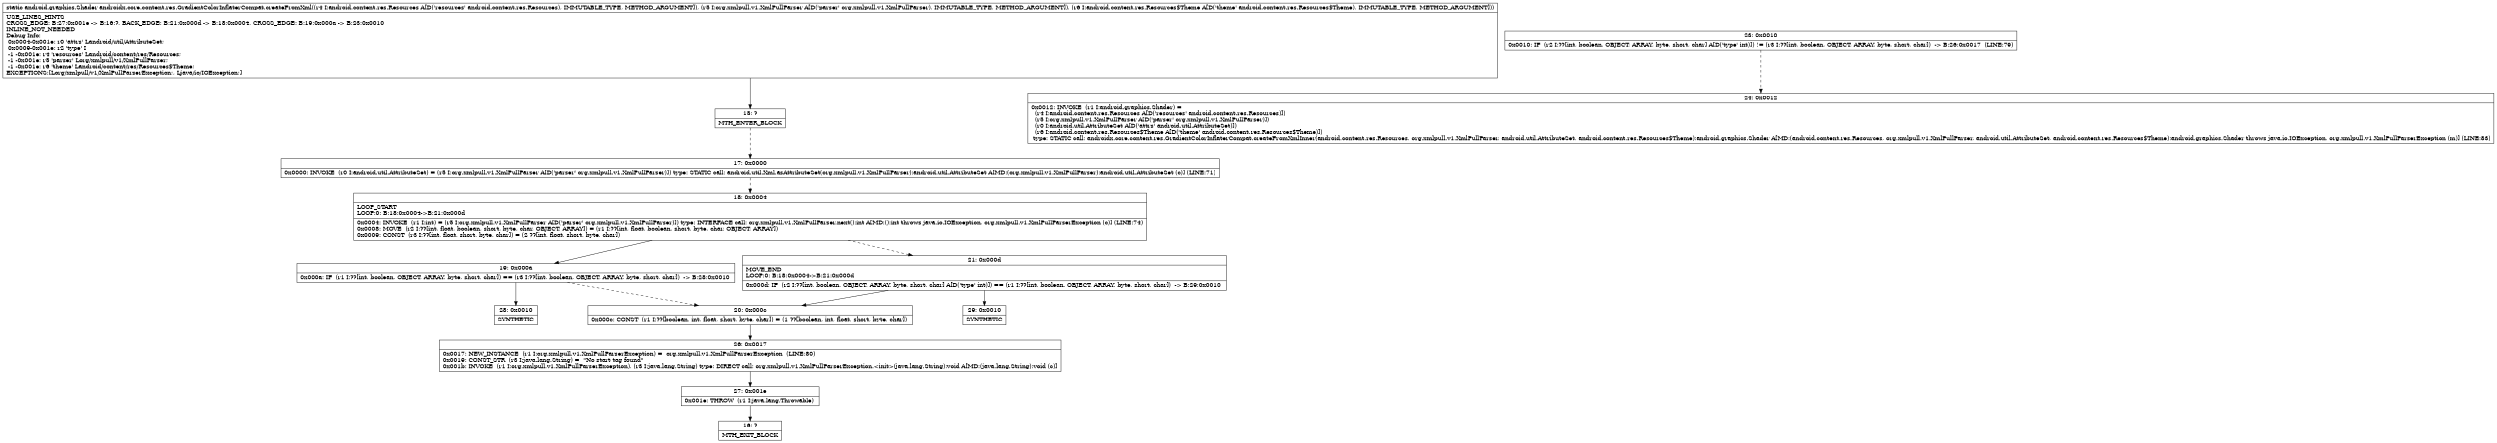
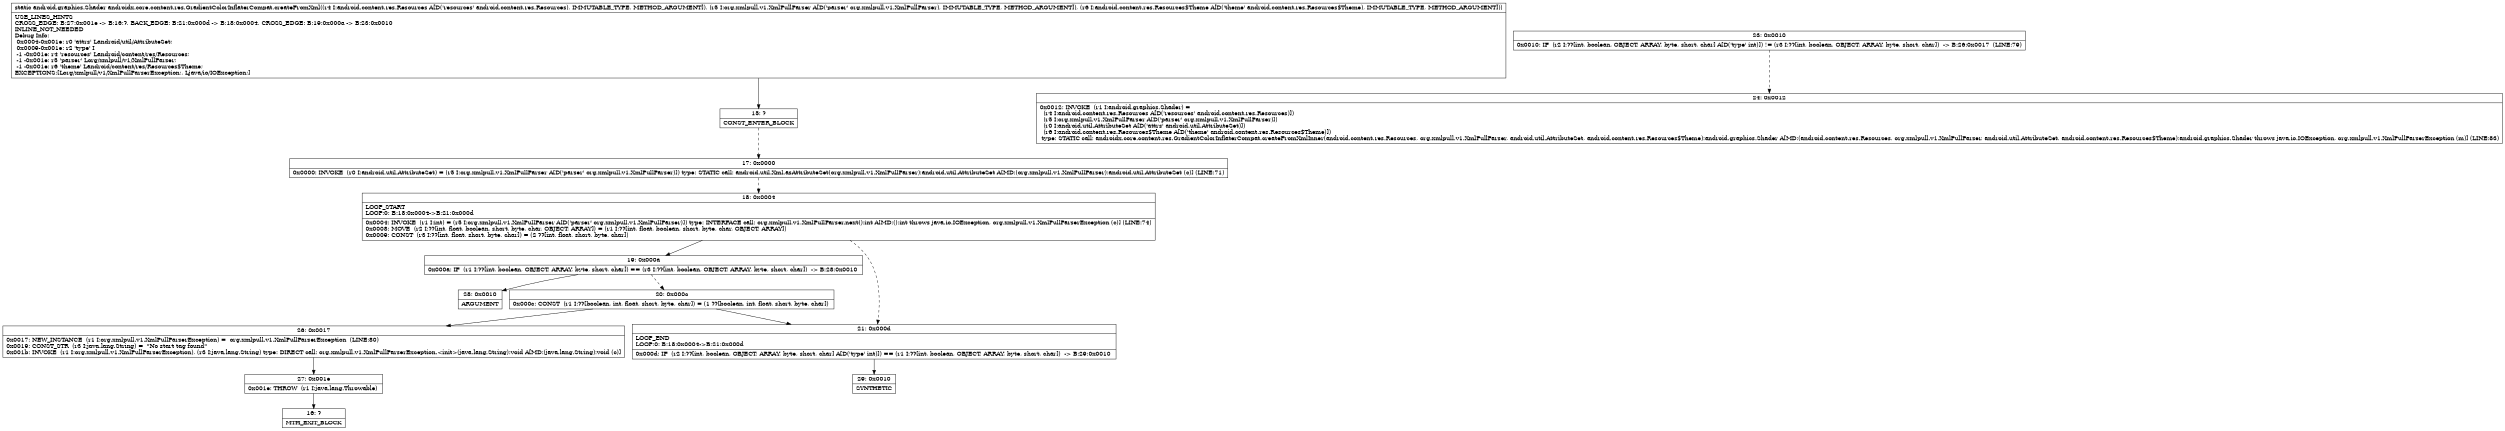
node "15: ?": text "MTH_ENTER_BLOCK" -> "CONST_ENTER_BLOCK"
node "21: 0x000d": text "MOVE_END" -> "LOOP_END"
edge "21: 0x000d" -> "20: 0x000c": reversed
node "28: 0x0010": text "SYNTHETIC" -> "ARGUMENT"
